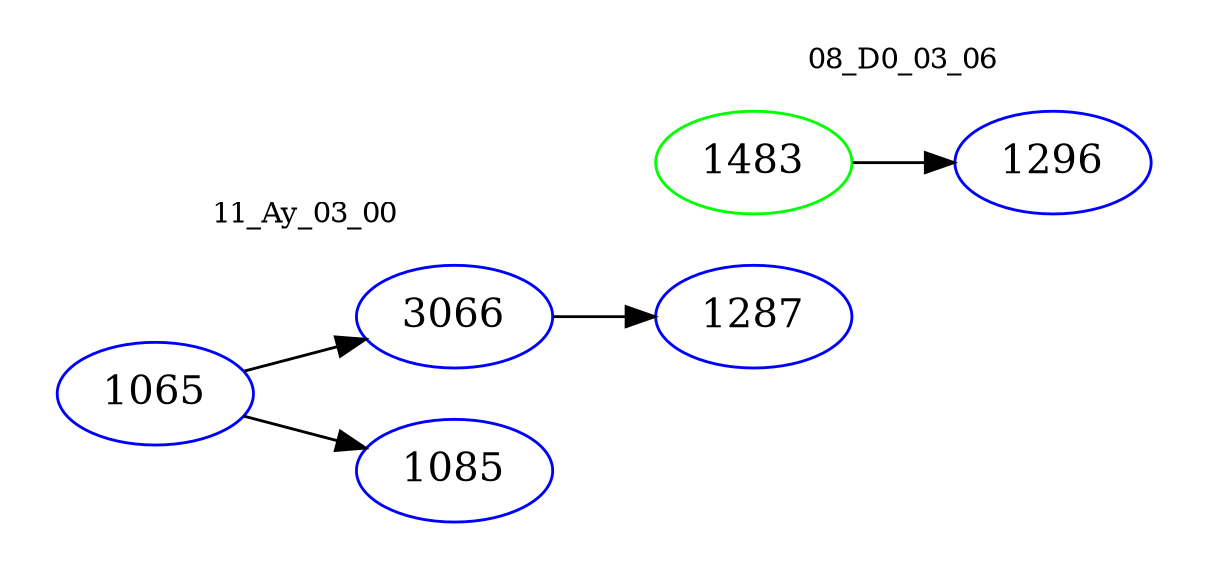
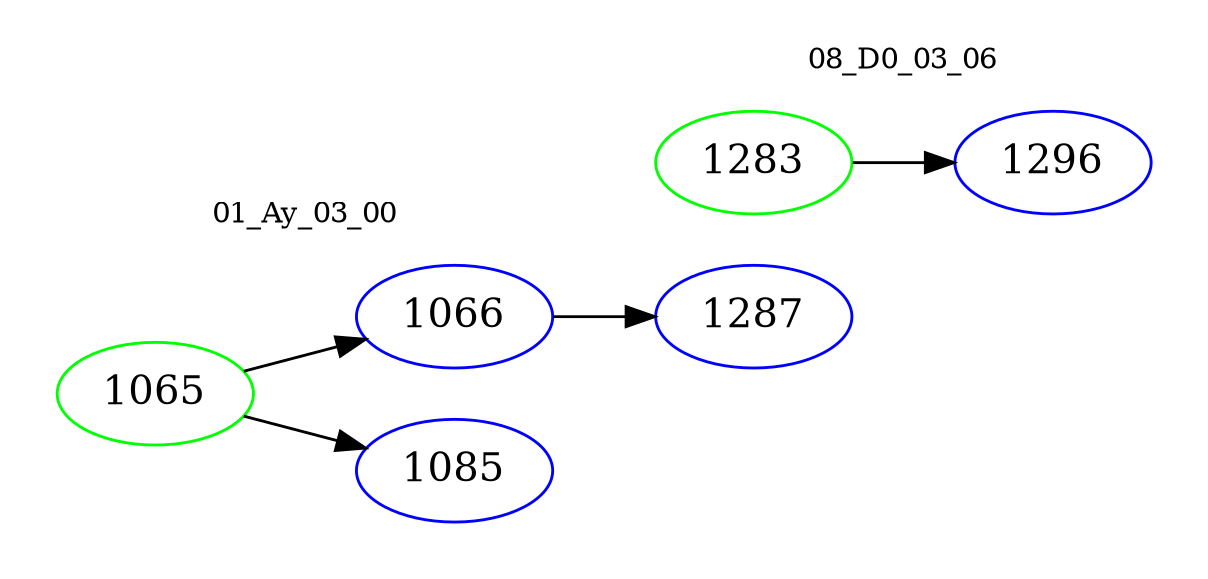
node "1483": label "1483" -> "1283"
cluster "11_Ay_03_00": label "11_Ay_03_00" -> "01_Ay_03_00"
node "3066": label "3066" -> "1066"
node "1065": color blue -> green
